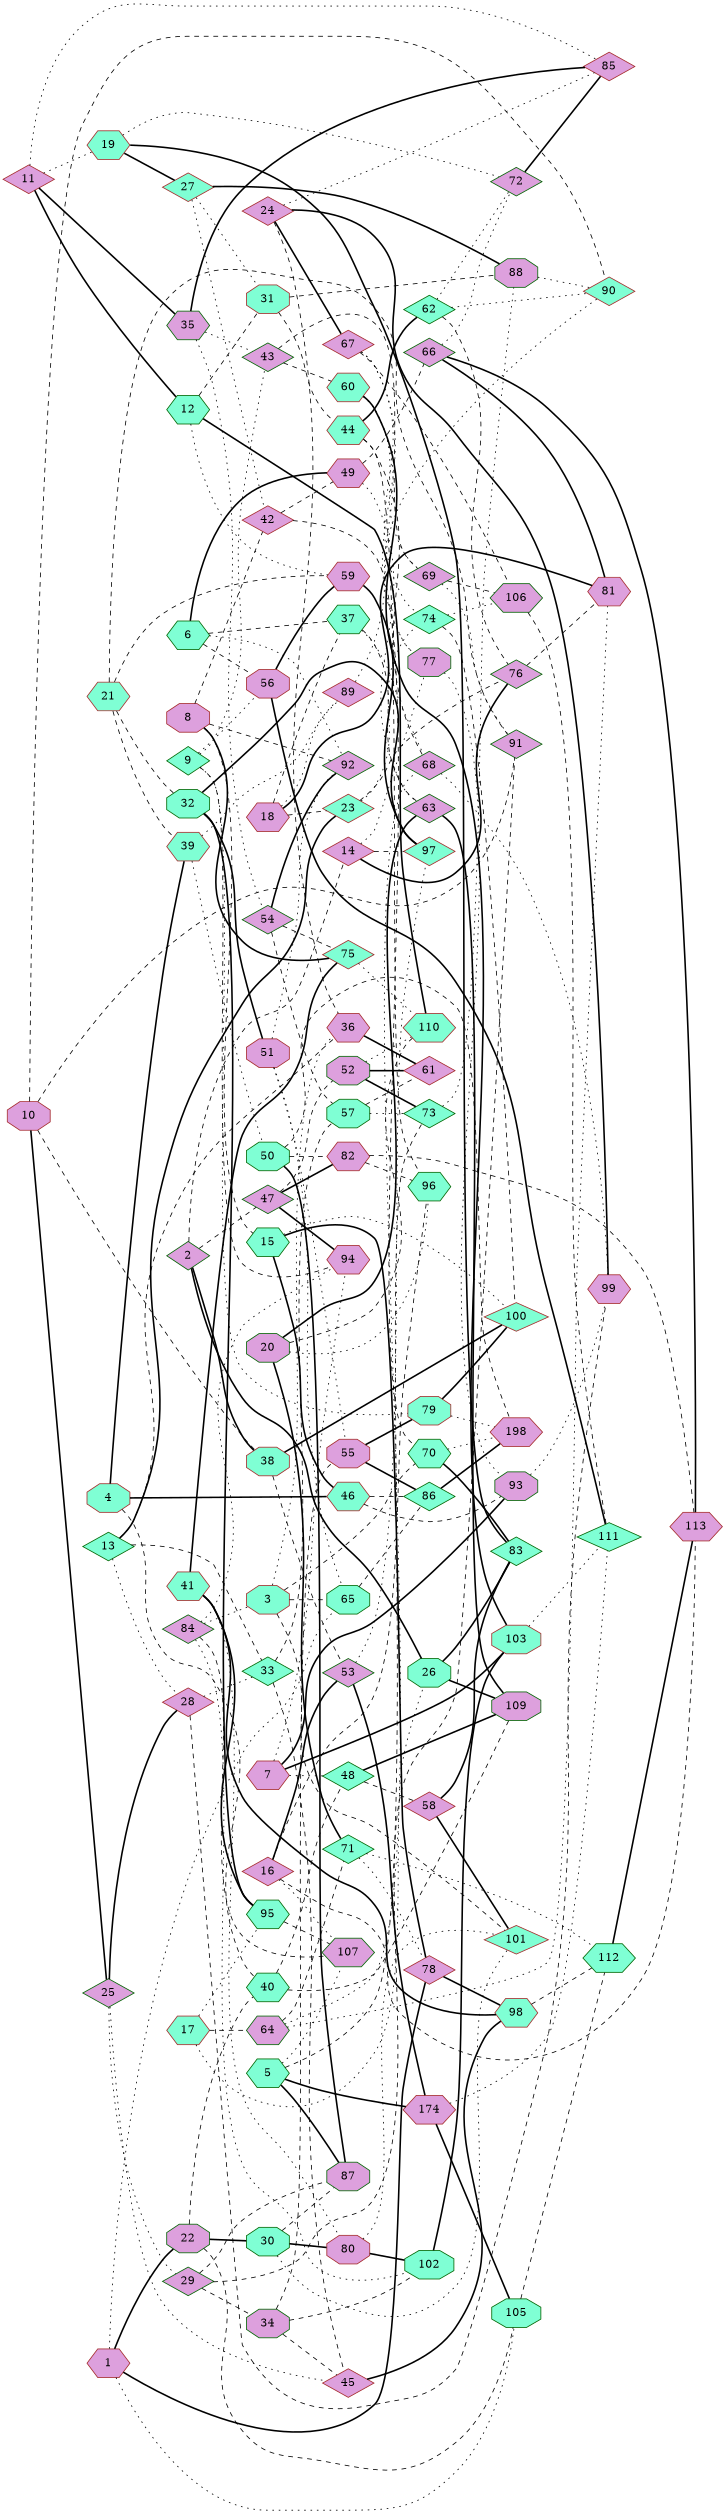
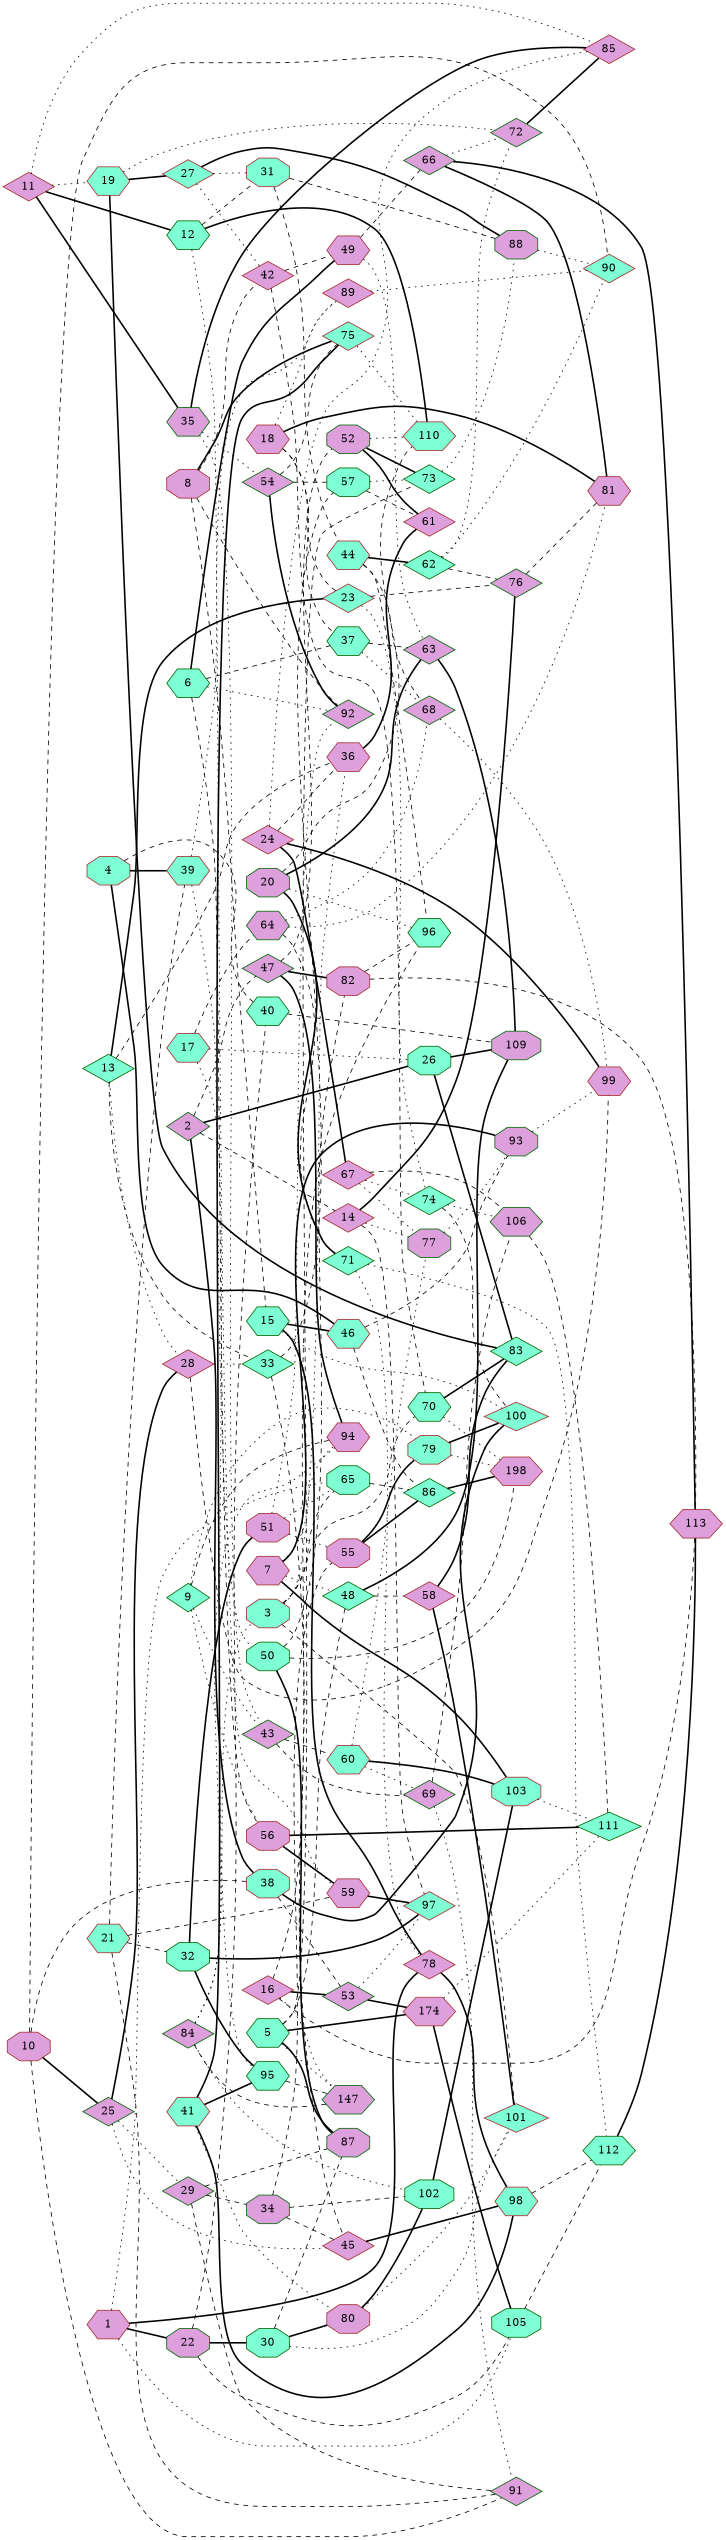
node "82": shape hexagon -> octagon
edge "48" -- "40": now "48" -- "5"
node "107": label "107" -> "147"
